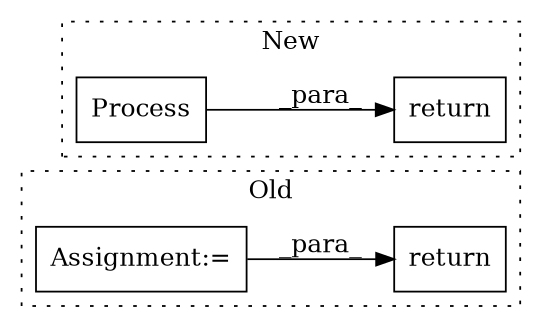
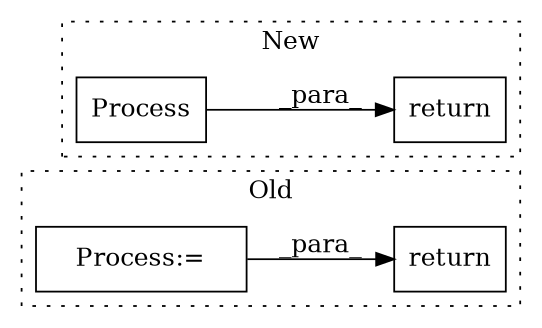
node "Assignment:=": label "Assignment:=" -> "Process:="
